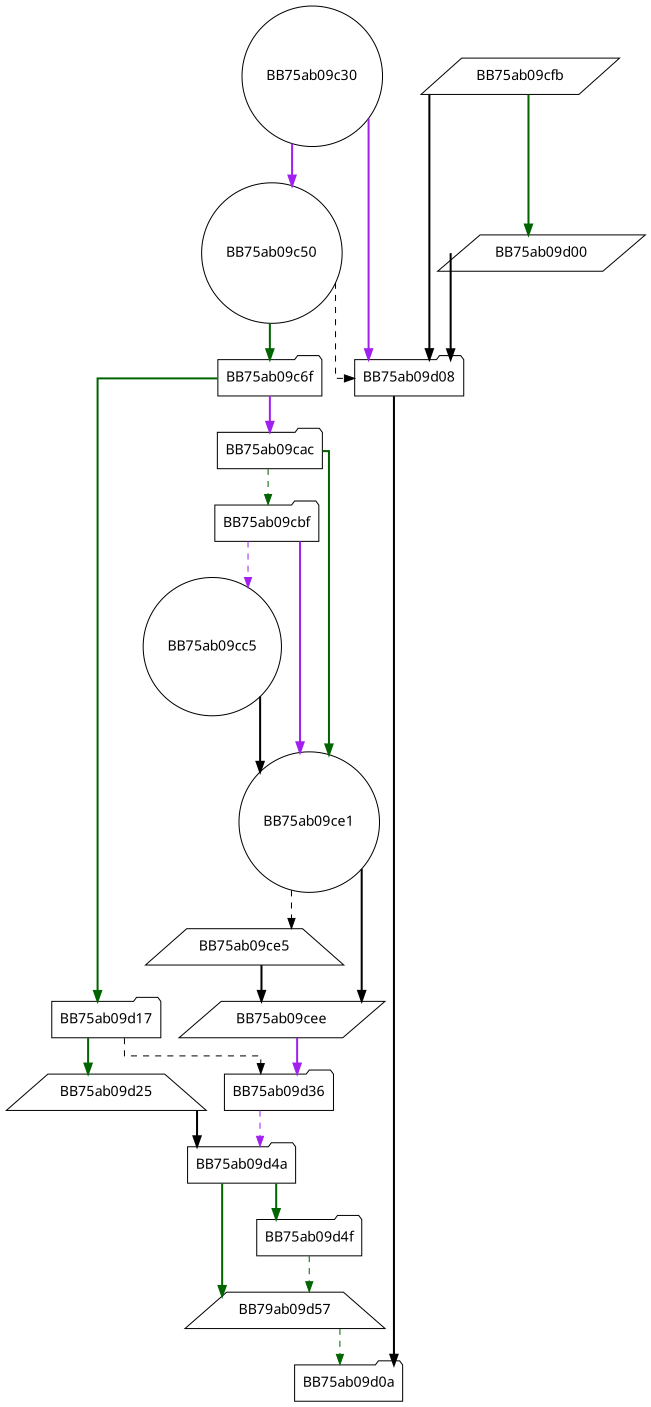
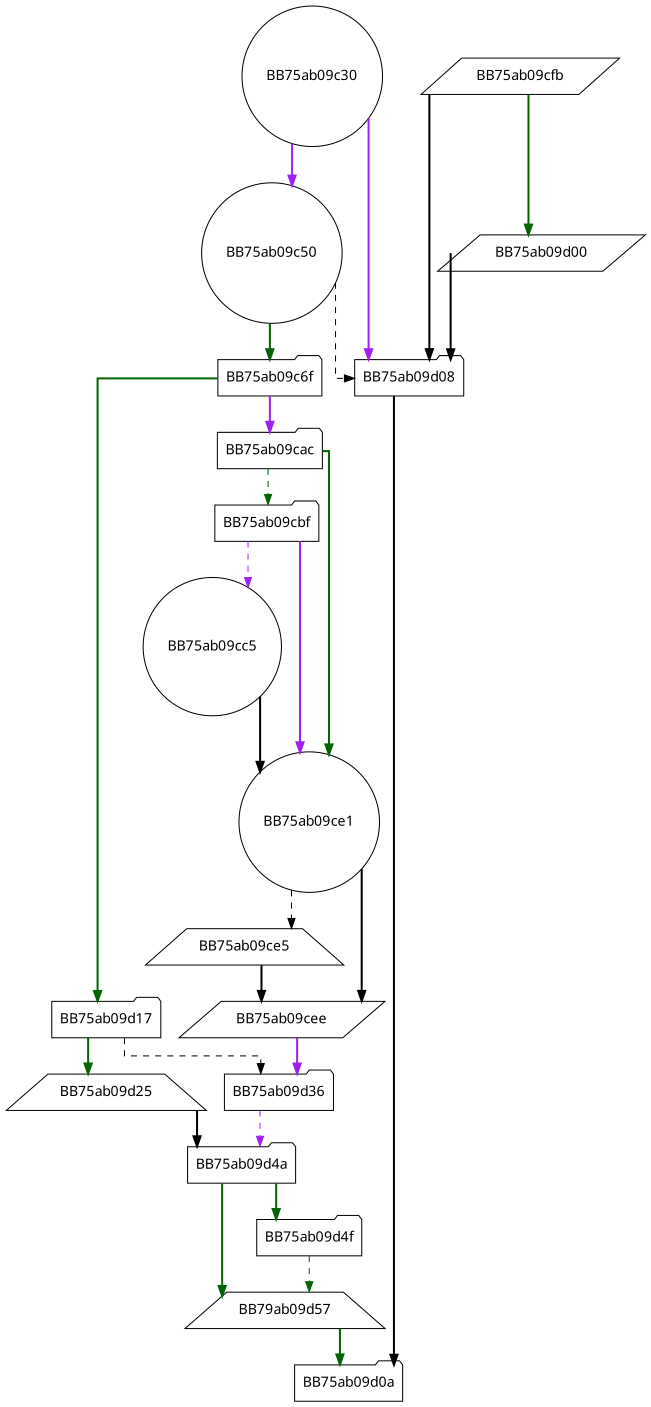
edge "BB79ab09d57" -> "BB75ab09d0a": style dashed -> bold
